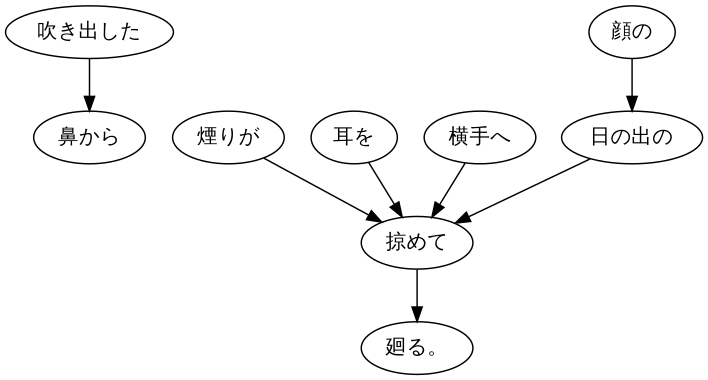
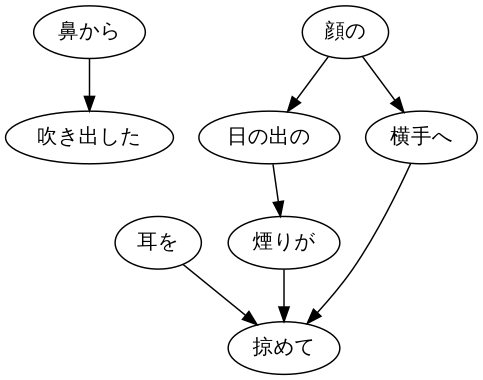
edge "吹き出した" -> "鼻から": reversed
edge "顔の" -> "横手へ": added
edge "日の出の" -> "掠めて": now "日の出の" -> "煙りが"
node "廻る。": removed
